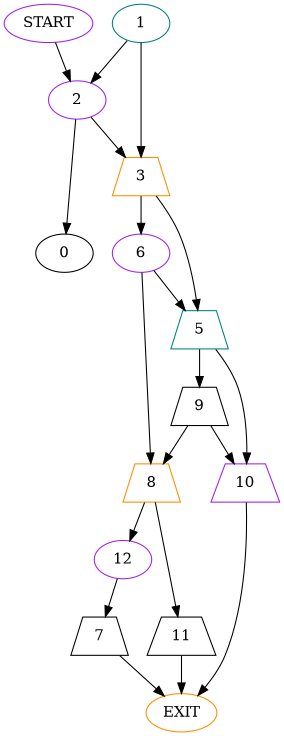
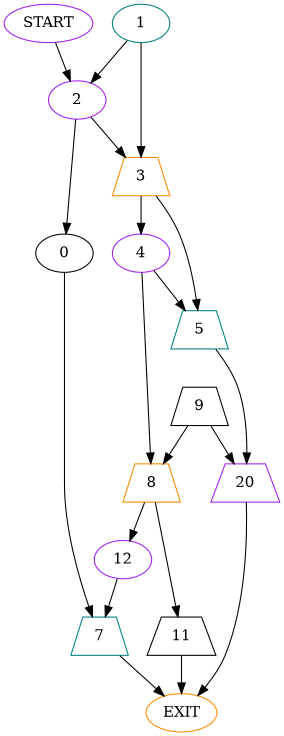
node "6": label "6" -> "4"
edge "5" -> "9": removed
edge "0" -> "7": added
node "10": label "10" -> "20"
node "7": color black -> teal
